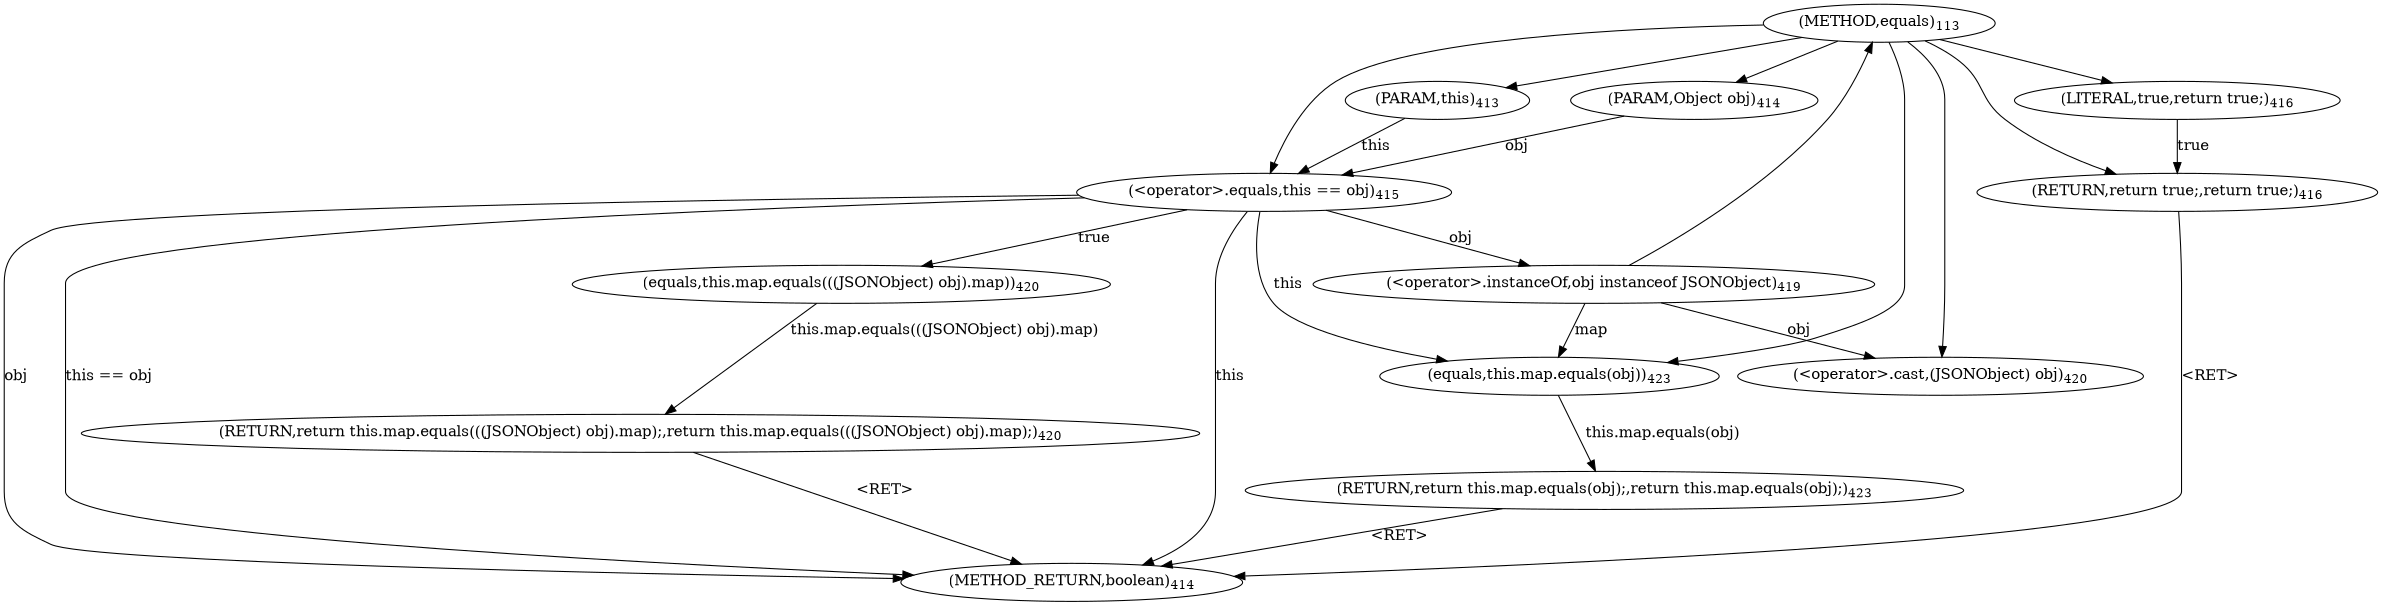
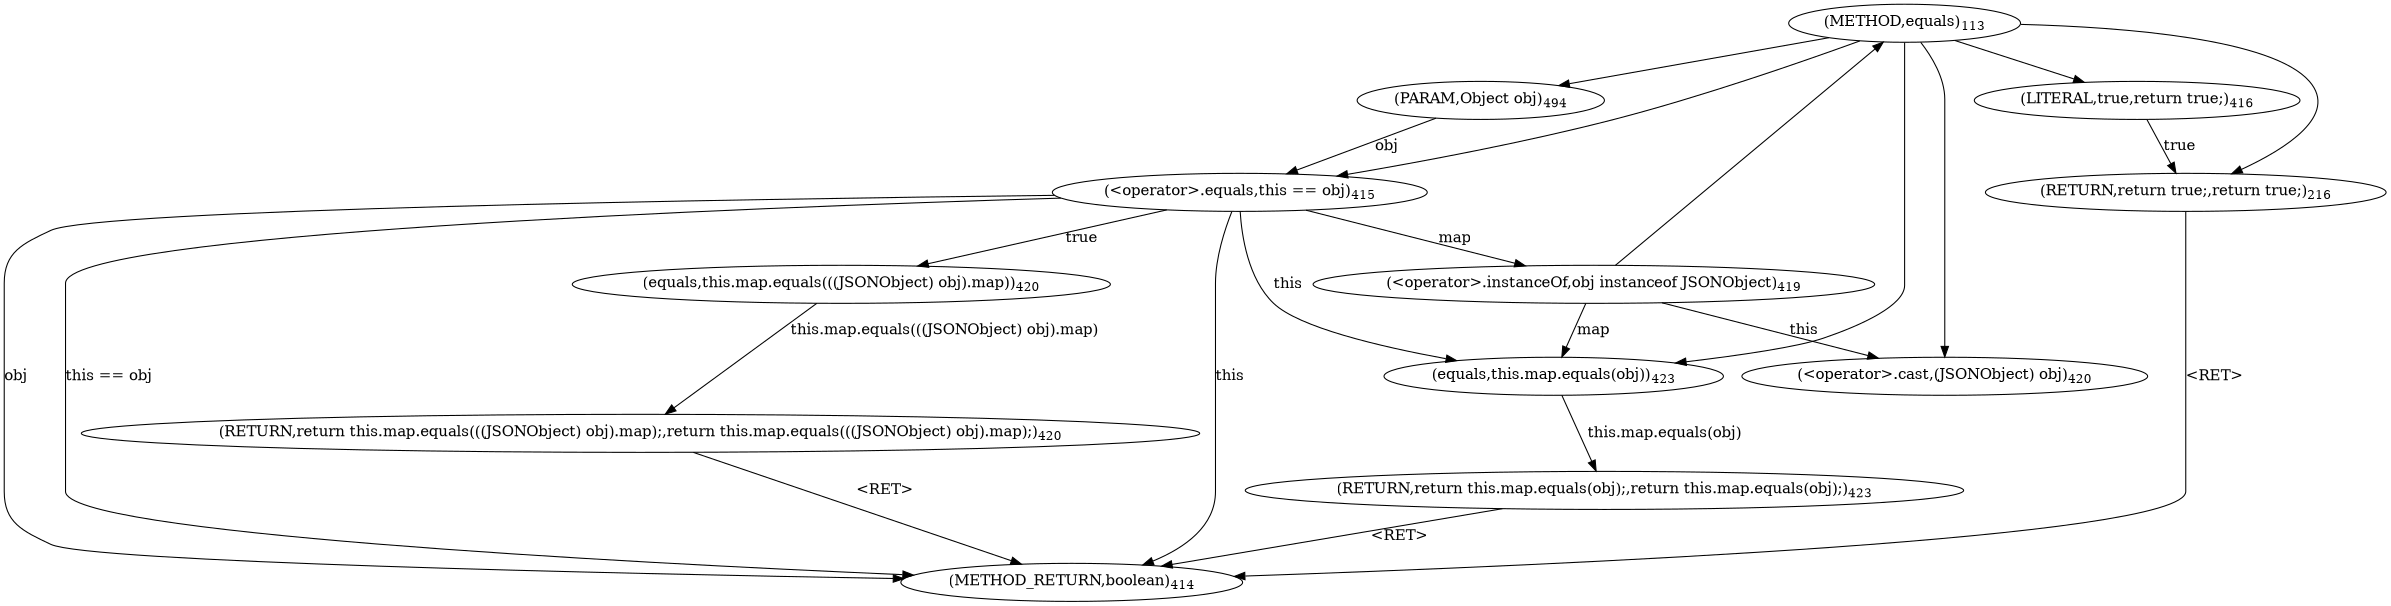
node "(PARAM,Object obj)": text "414" -> "494"
node "(PARAM,this)": removed
node "(RETURN,return true;,return true;)": text "416" -> "216"
edge "(<operator>.equals,this == obj)" -> "(<operator>.instanceOf,obj instanceof JSONObject)": label "obj" -> "map"
edge "(<operator>.instanceOf,obj instanceof JSONObject)" -> "(<operator>.cast,(JSONObject) obj)": label "obj" -> "this"
